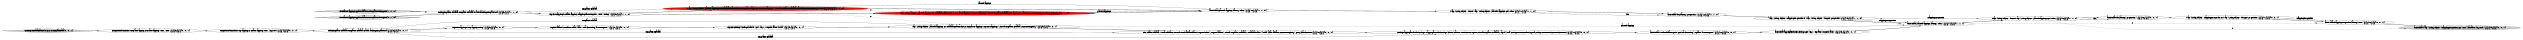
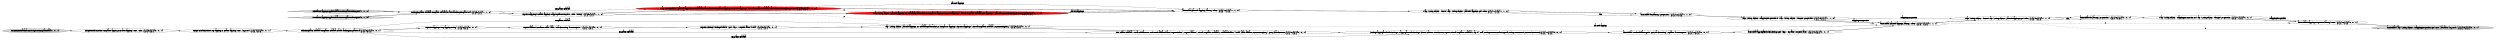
node "testRequestDataHavePriorityOverTemplateData['0', '0', '1']": shape diamond -> ellipse
